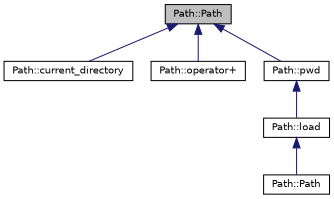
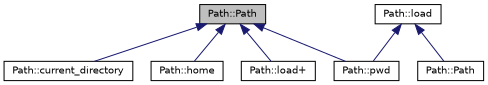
node "Path::home": added
node "Path::operator+": label "Path::operator+" -> "Path::load+"
edge "Path::load" -> "Path::pwd": reversed
